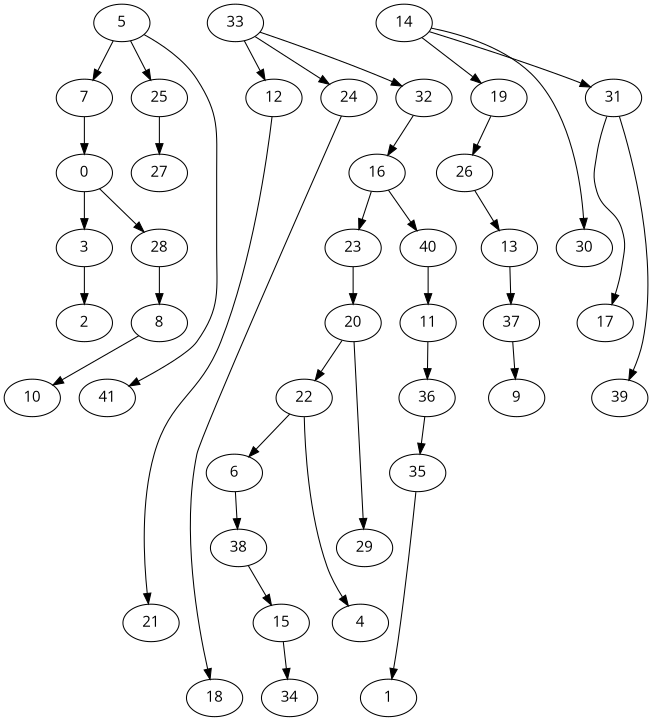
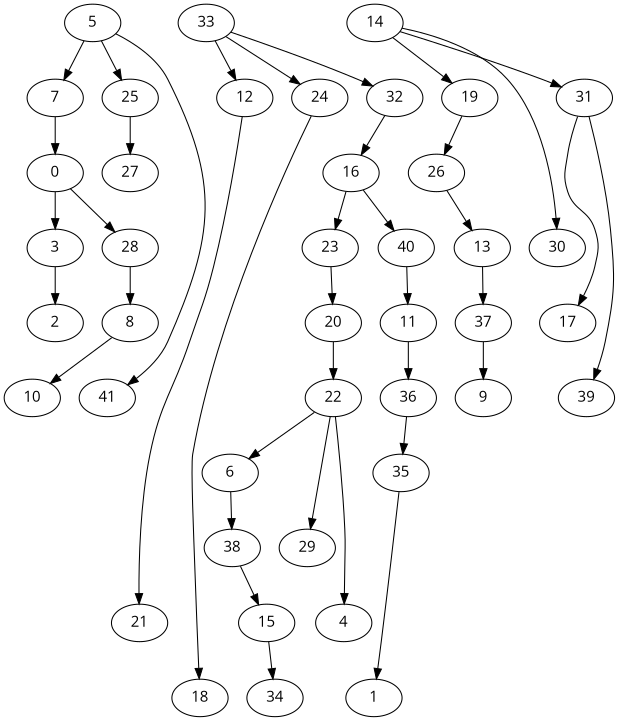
edge "20" -> "29": now "22" -> "29"
